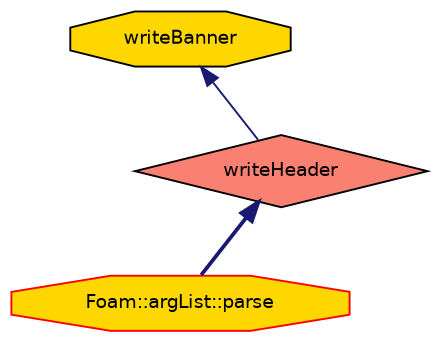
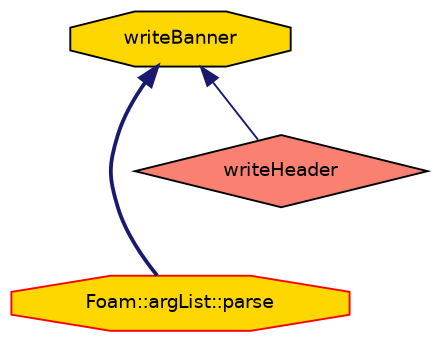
edge "Foam::argList::parse" -> "writeHeader": now "Foam::argList::parse" -> "writeBanner"
